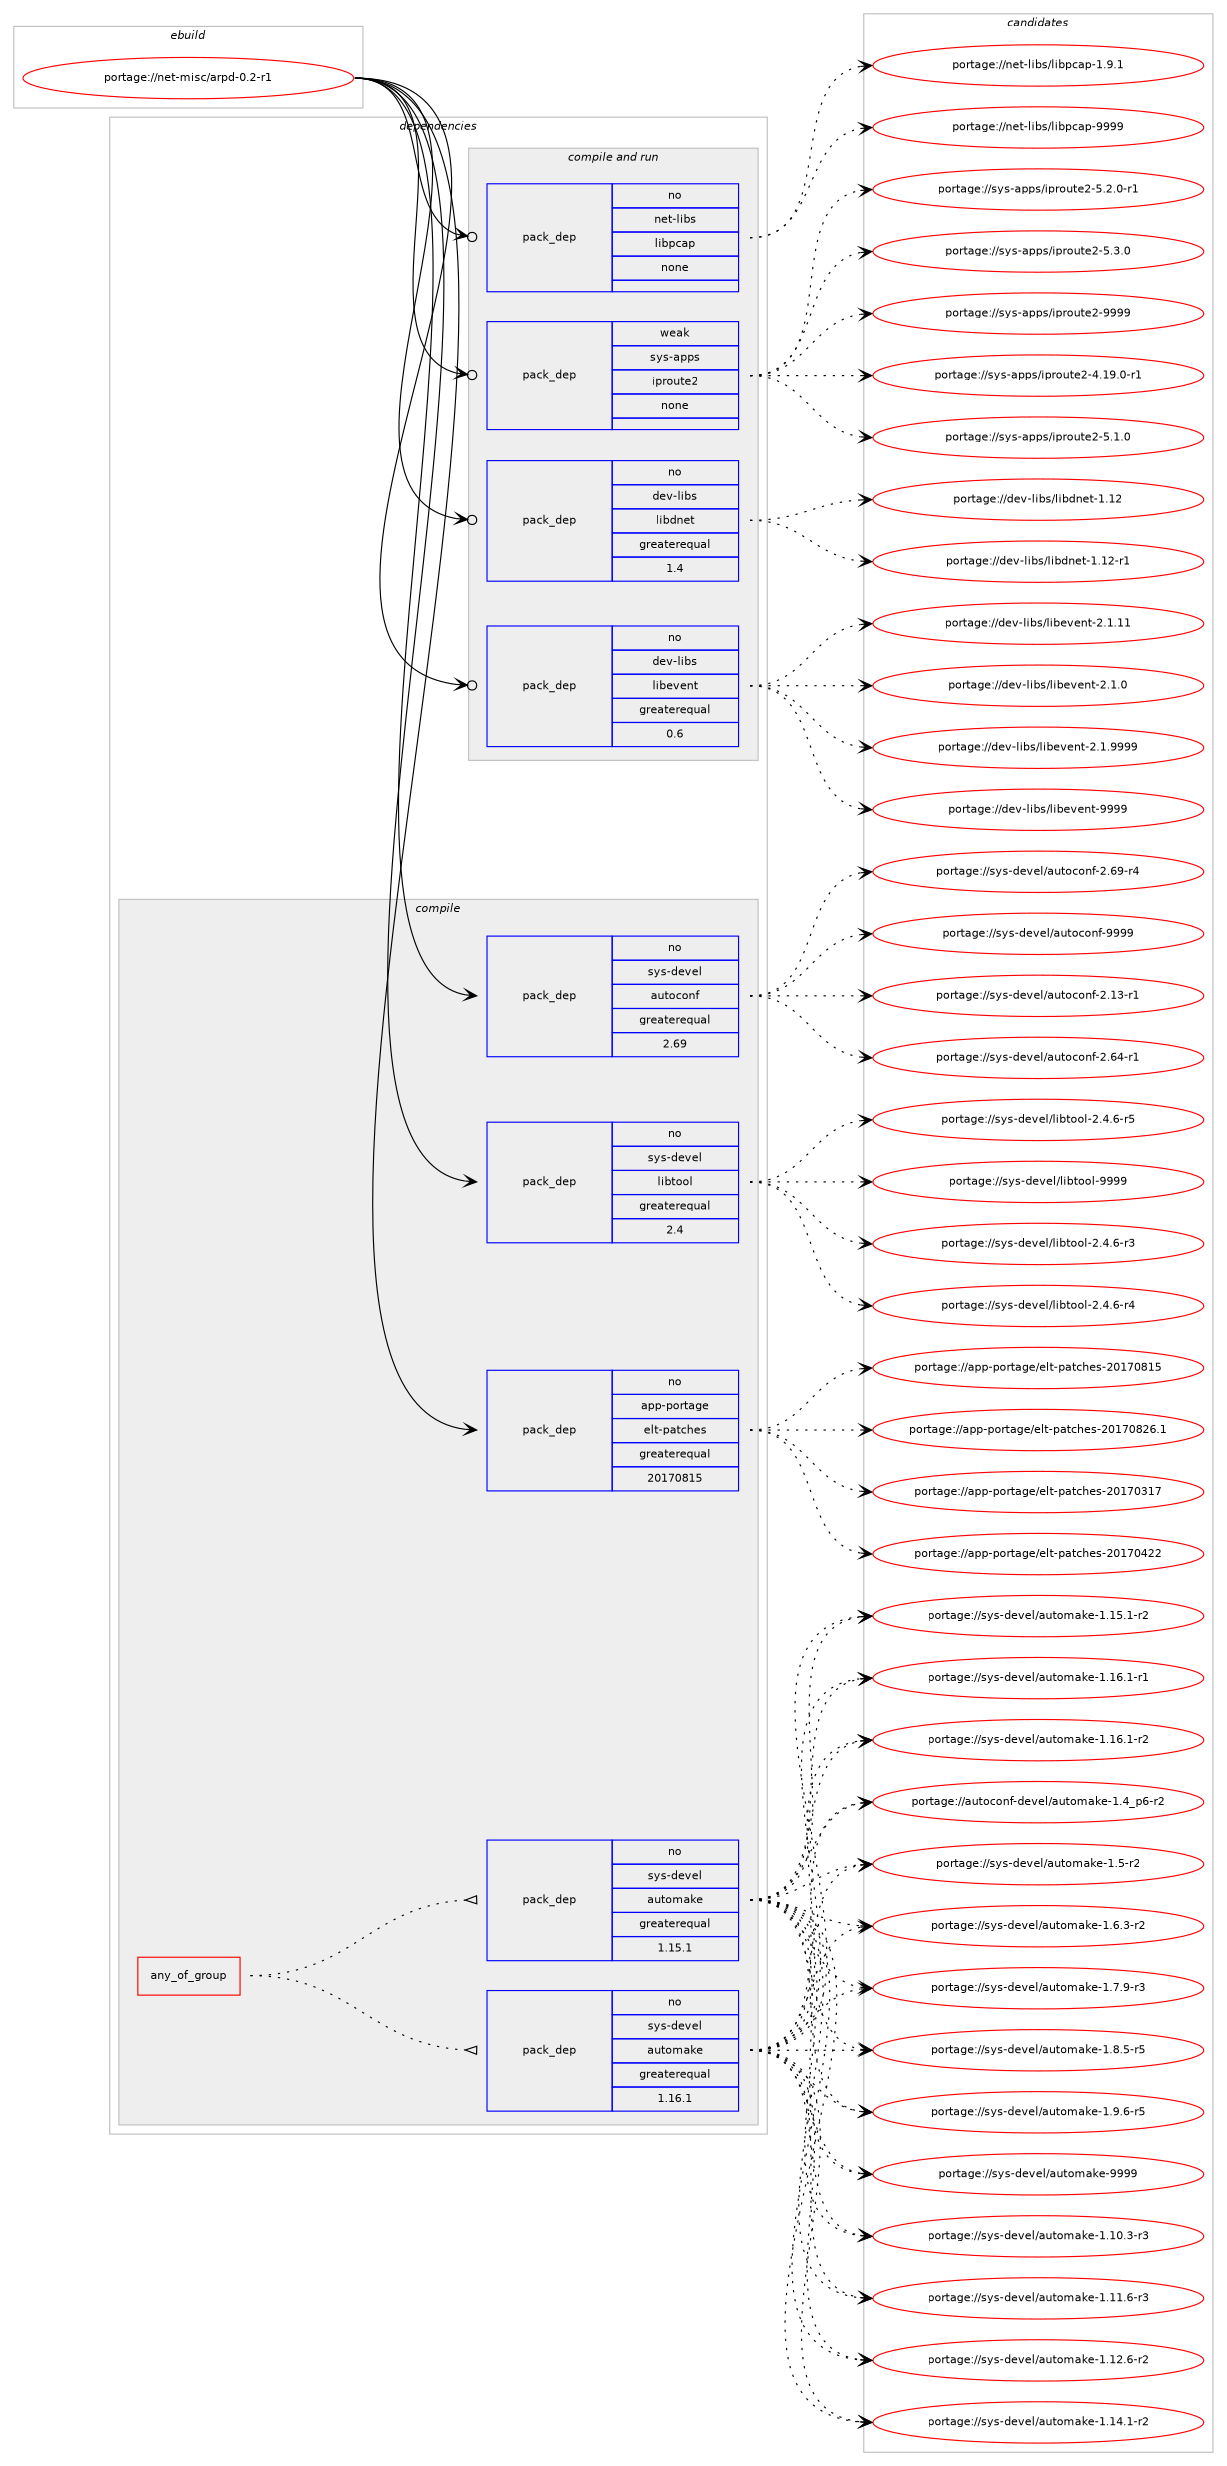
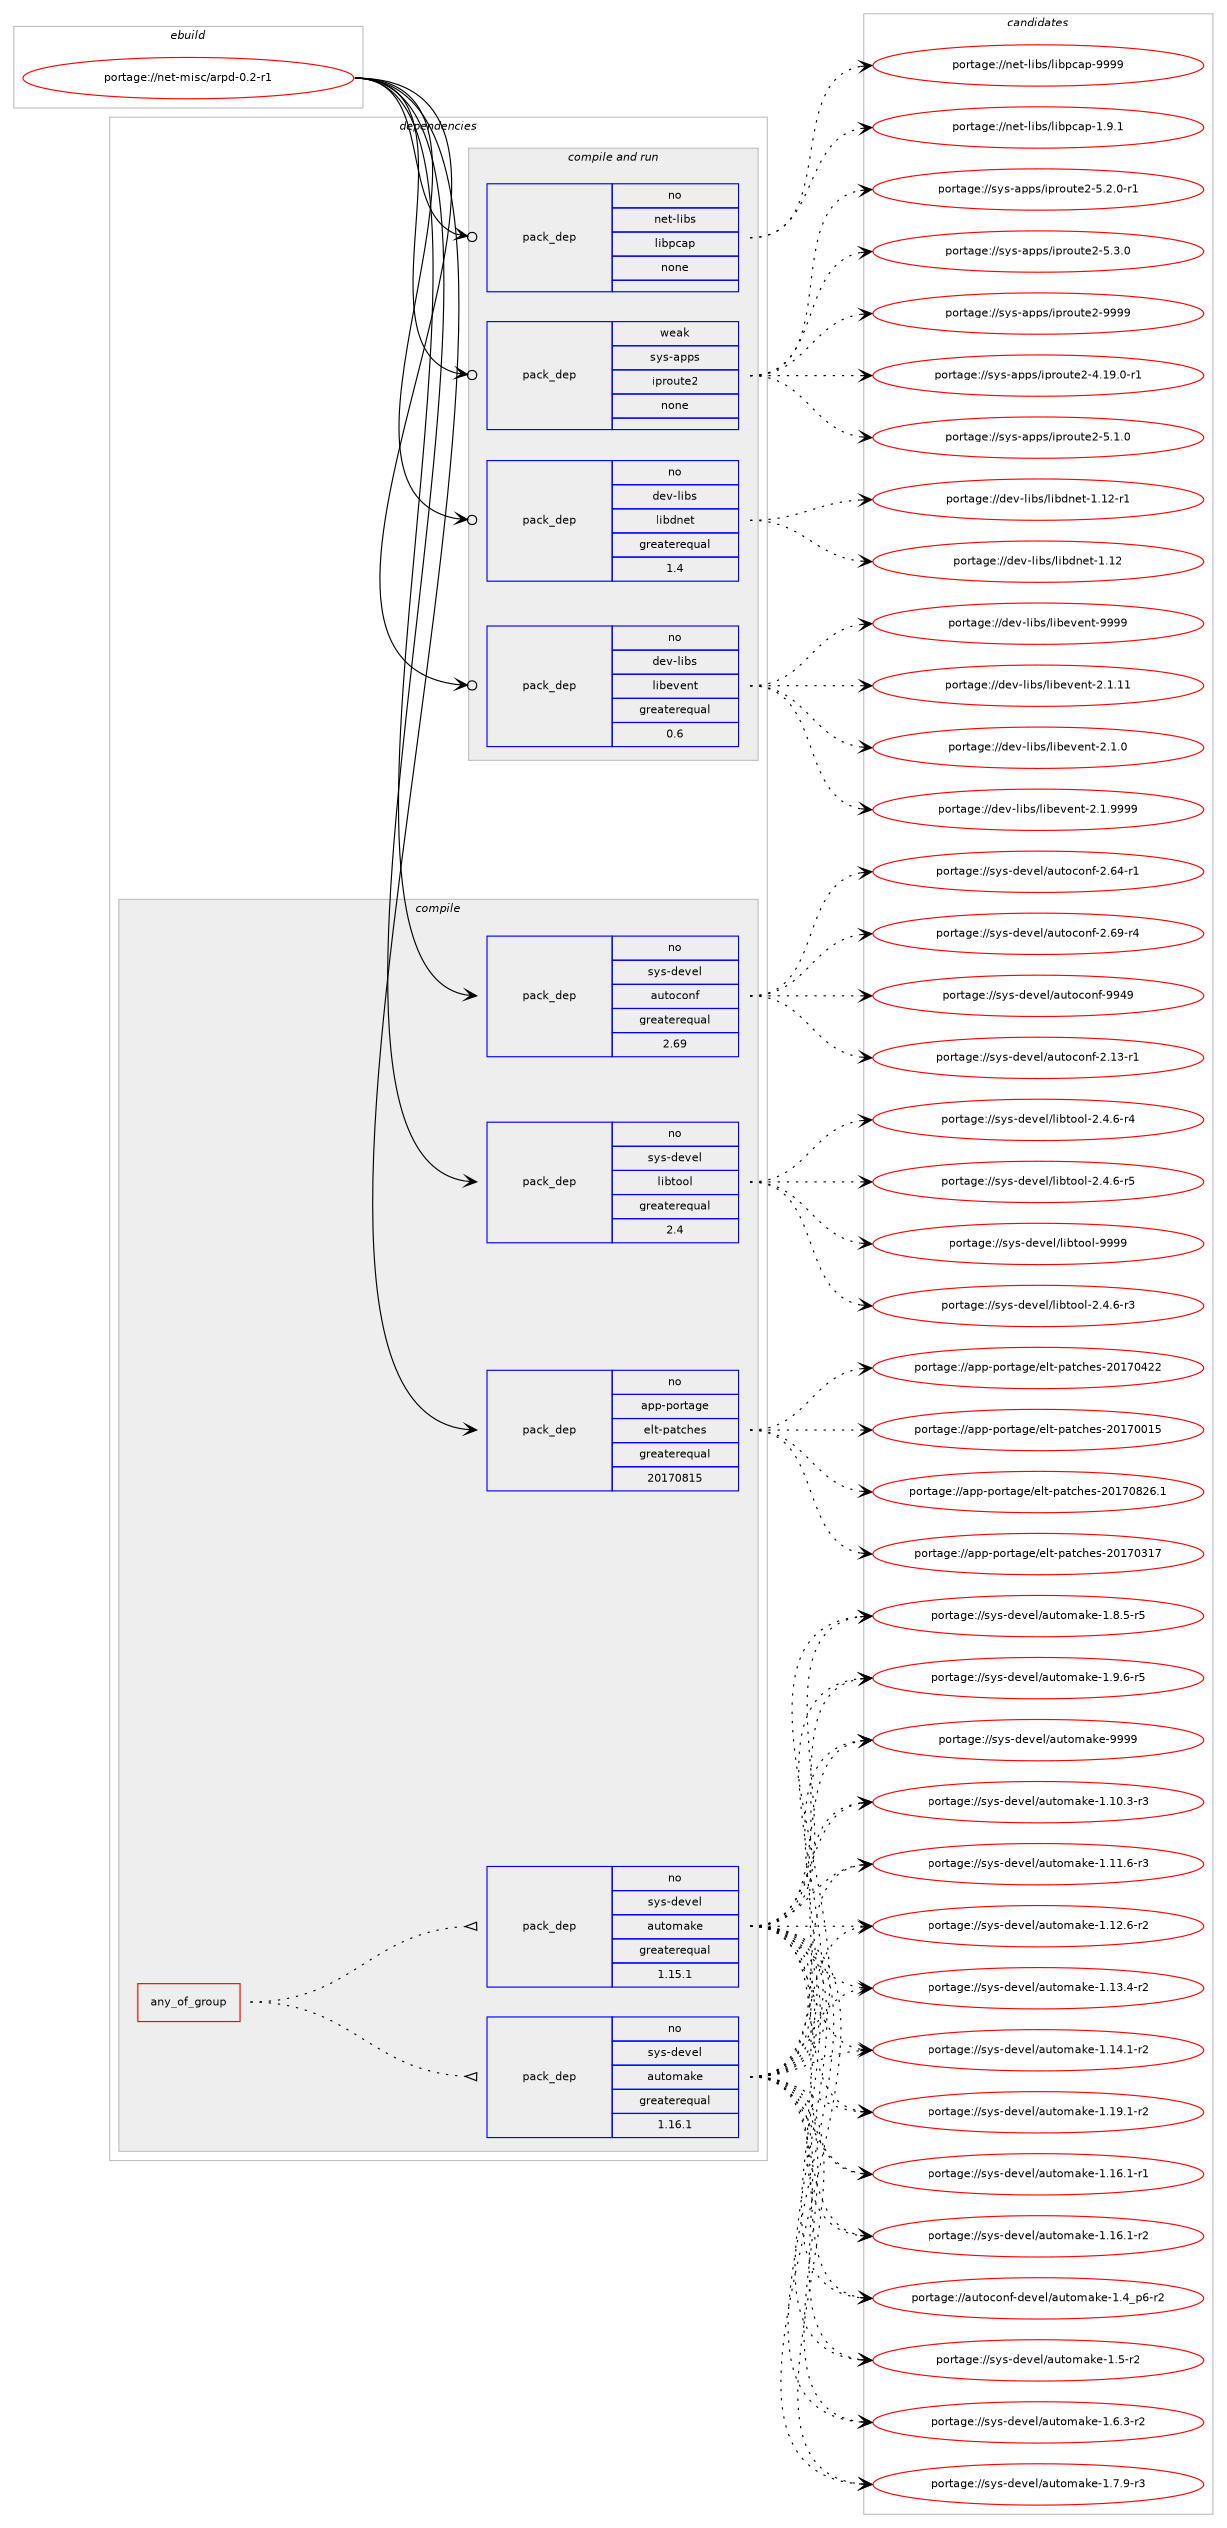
node "portage://sys-devel/autoconf-9999": label "portage://sys-devel/autoconf-9999" -> "portage://sys-devel/autoconf-9949"
node "portage://app-portage/elt-patches-20170815": label "portage://app-portage/elt-patches-20170815" -> "portage://app-portage/elt-patches-20170015"
node "portage://sys-devel/automake-1.15.1-r2": label "portage://sys-devel/automake-1.15.1-r2" -> "portage://sys-devel/automake-1.19.1-r2"
node "portage://sys-devel/automake-1.13.4-r2": added
